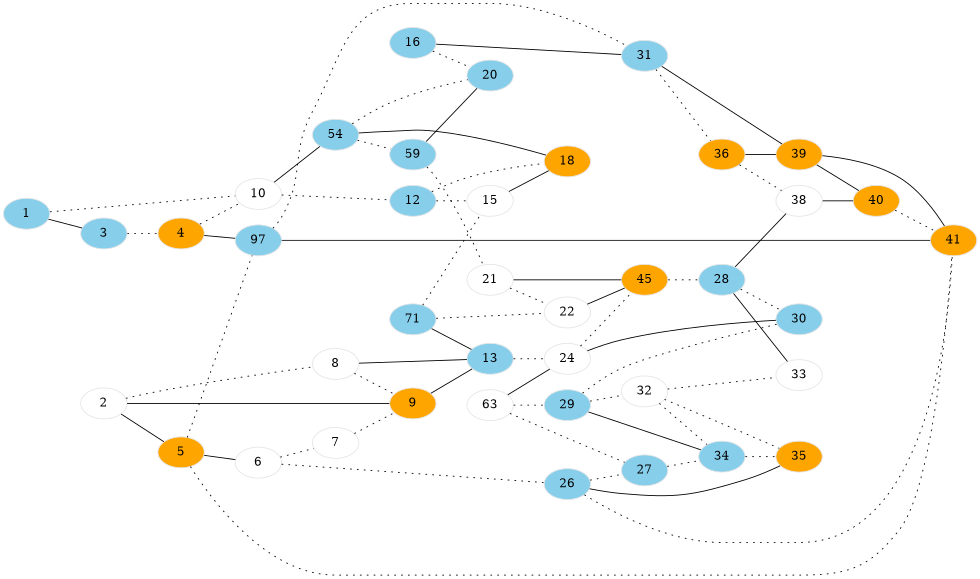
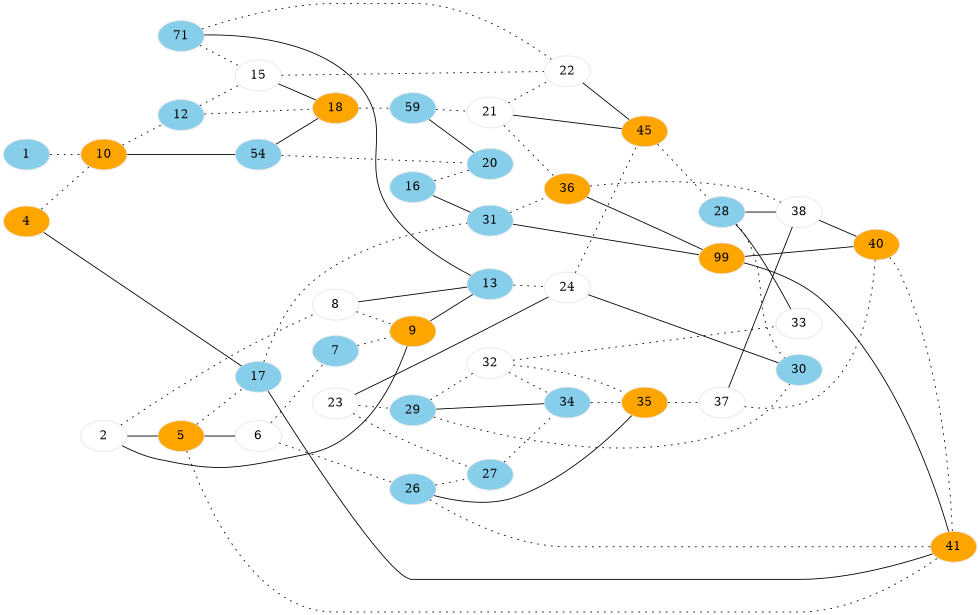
edge "22" -- "15": added
edge "54" -- "59": now "18" -- "59"
edge "21" -- "36": added
node "39": label "39" -> "99"
node "10": fillcolor white -> orange
node "3": removed
node "97": label "97" -> "17"
node "37": added
node "63": label "63" -> "23"
node "7": fillcolor white -> skyblue
